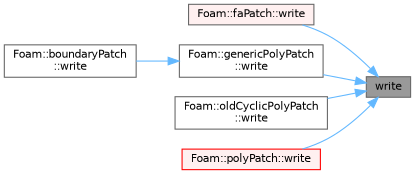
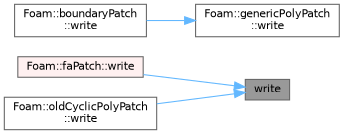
edge "Foam::genericPolyPatch ::write" -> "write": removed
node "Foam::polyPatch::write": removed
